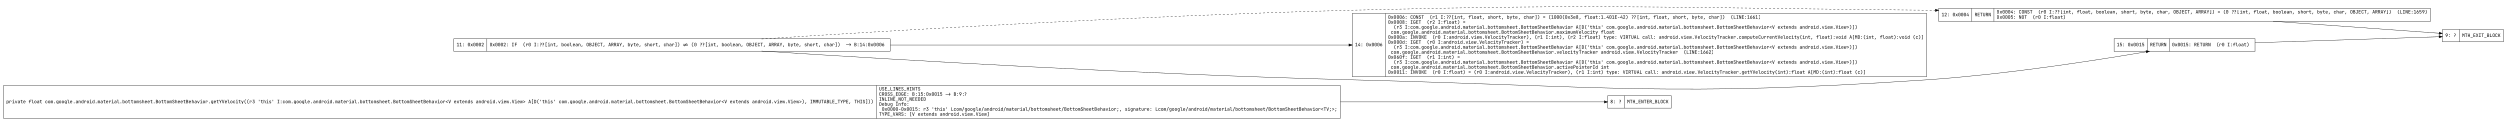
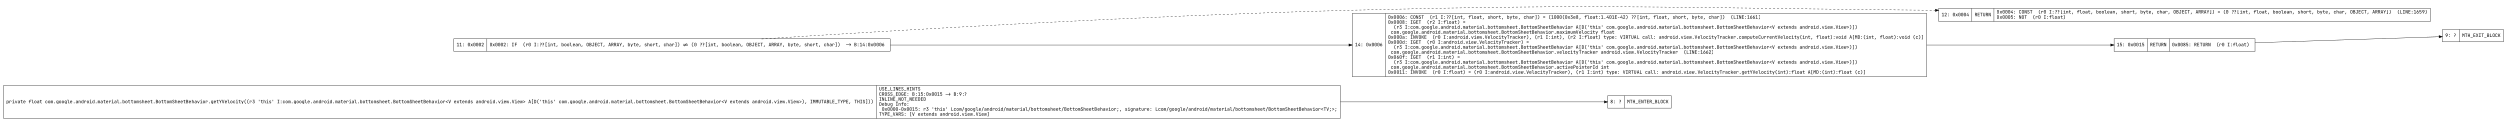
edge "12: 0x0004" -> "9: ?": removed
node "15: 0x0015": text "0x0015: RETURN  (r0 I:float)" -> "0x0085: RETURN  (r0 I:float)"
edge "11: 0x0002" -> "15: 0x0015": now "14: 0x0006" -> "15: 0x0015"
